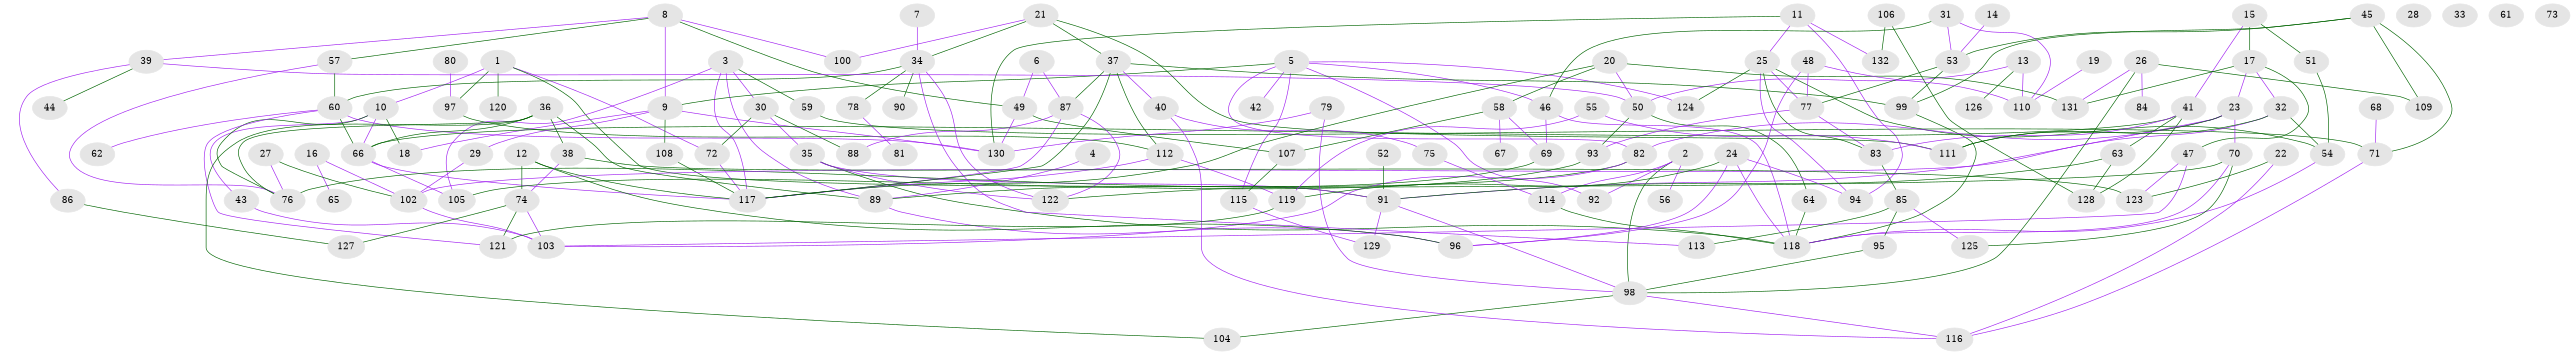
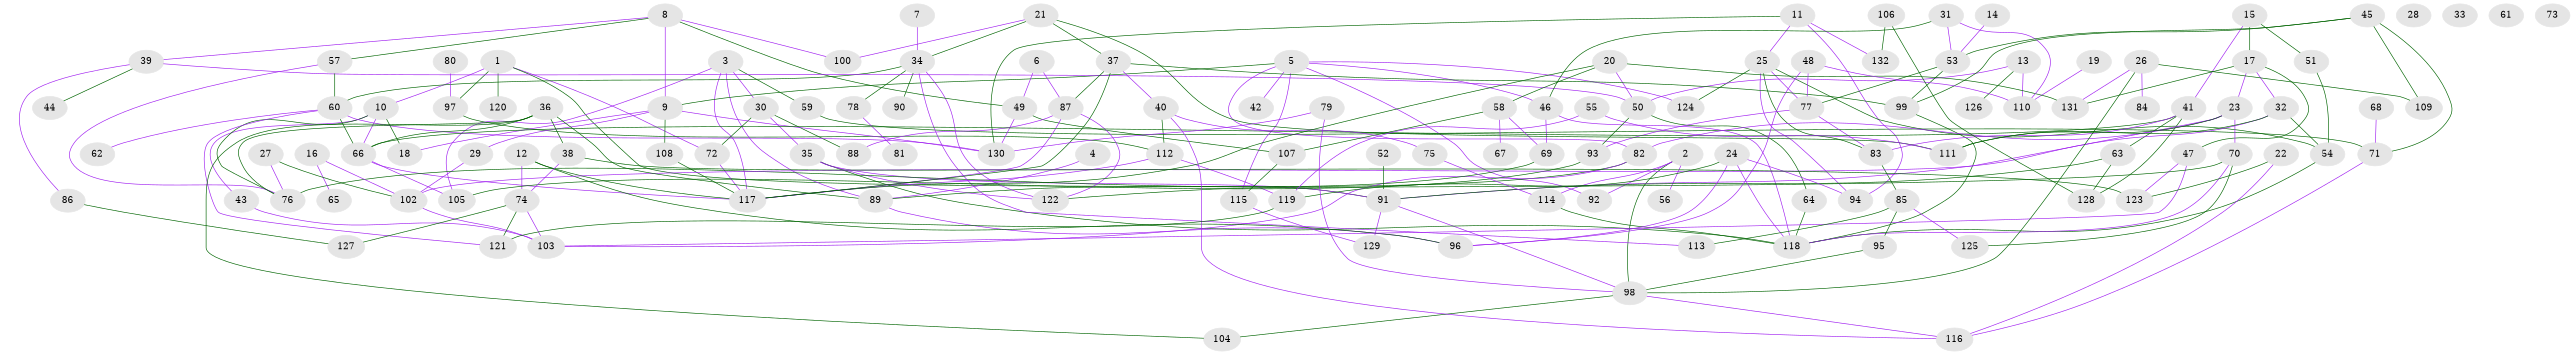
edge "37" -- "112": now "40" -- "112"
edge "12" -- "74": color darkgreen -> purple
edge "54" -- "118": color purple -> darkgreen
